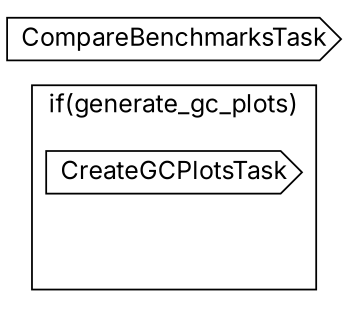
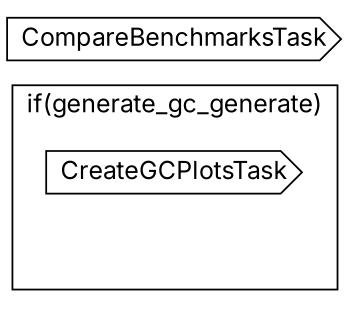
cluster "if(generate_gc_plots)": label "if(generate_gc_plots)" -> "if(generate_gc_generate)"
